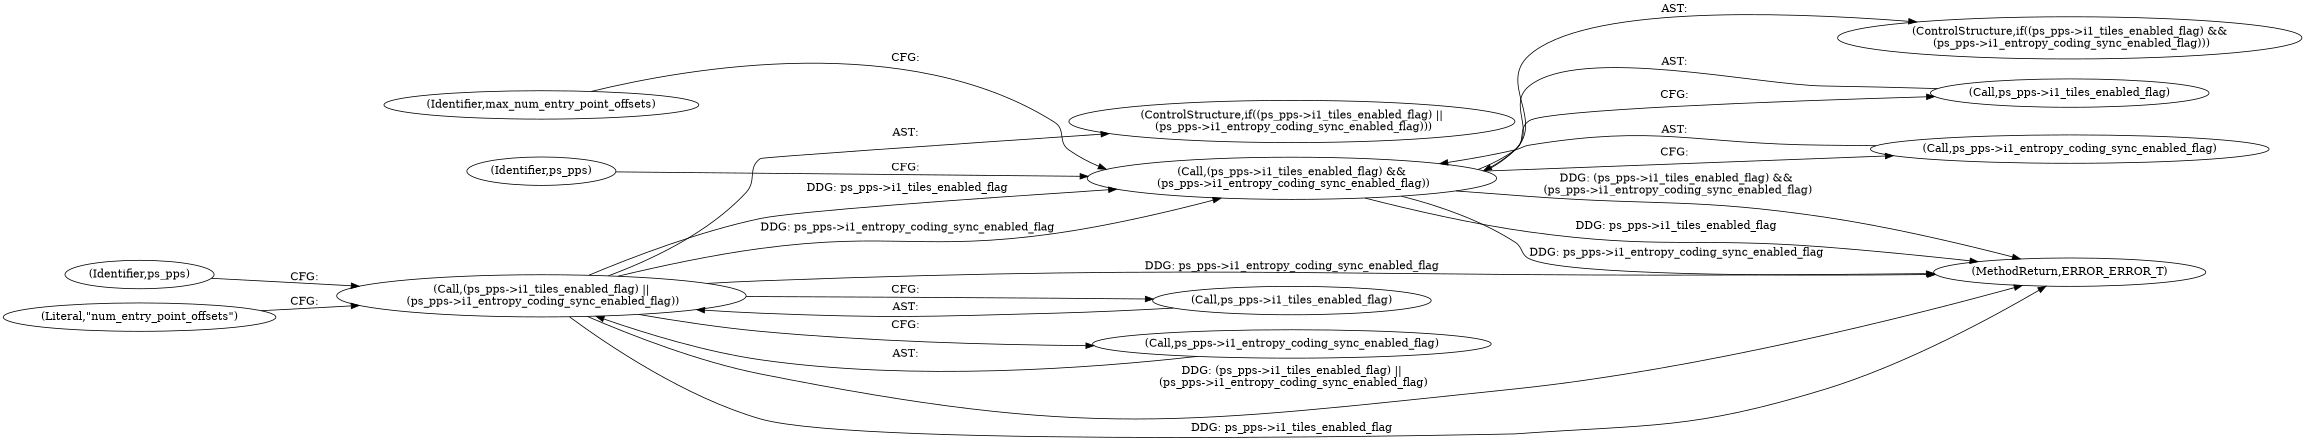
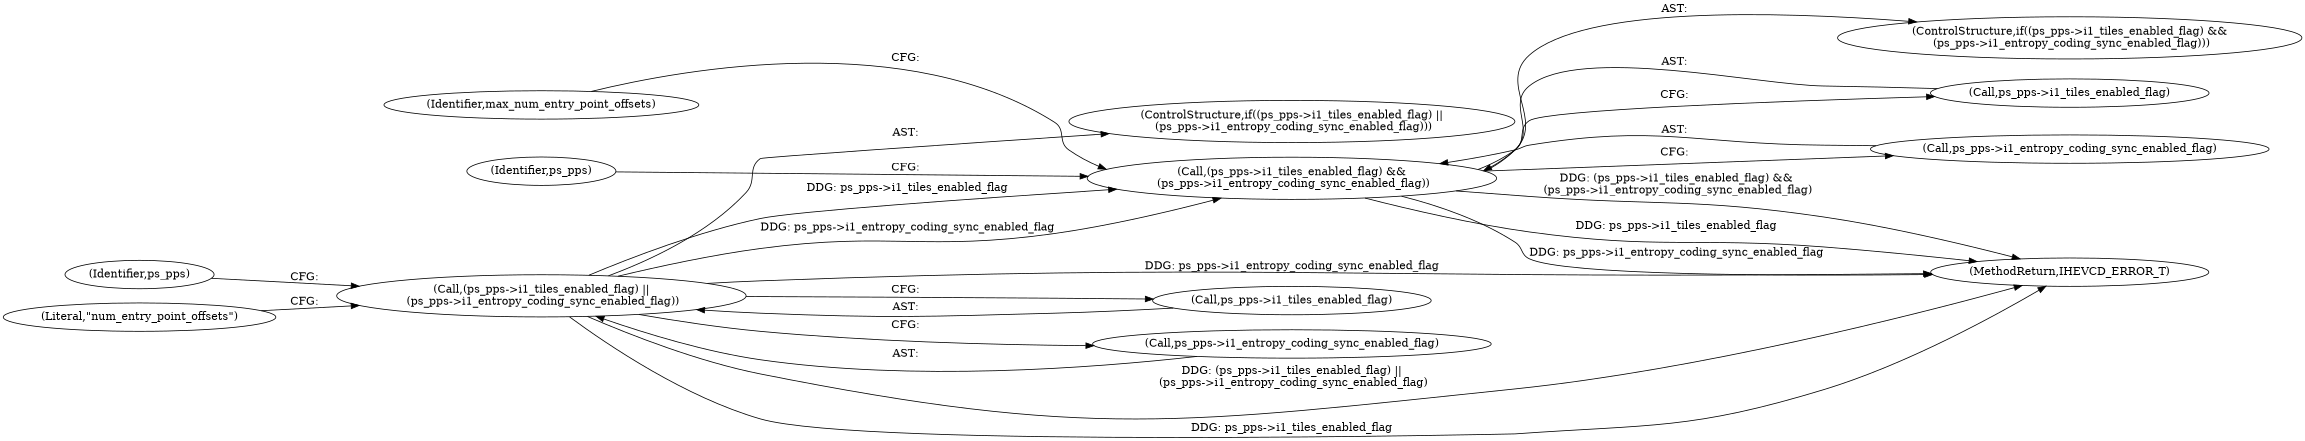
node "(MethodReturn,ERROR_ERROR_T)": label "(MethodReturn,ERROR_ERROR_T)" -> "(MethodReturn,IHEVCD_ERROR_T)"
